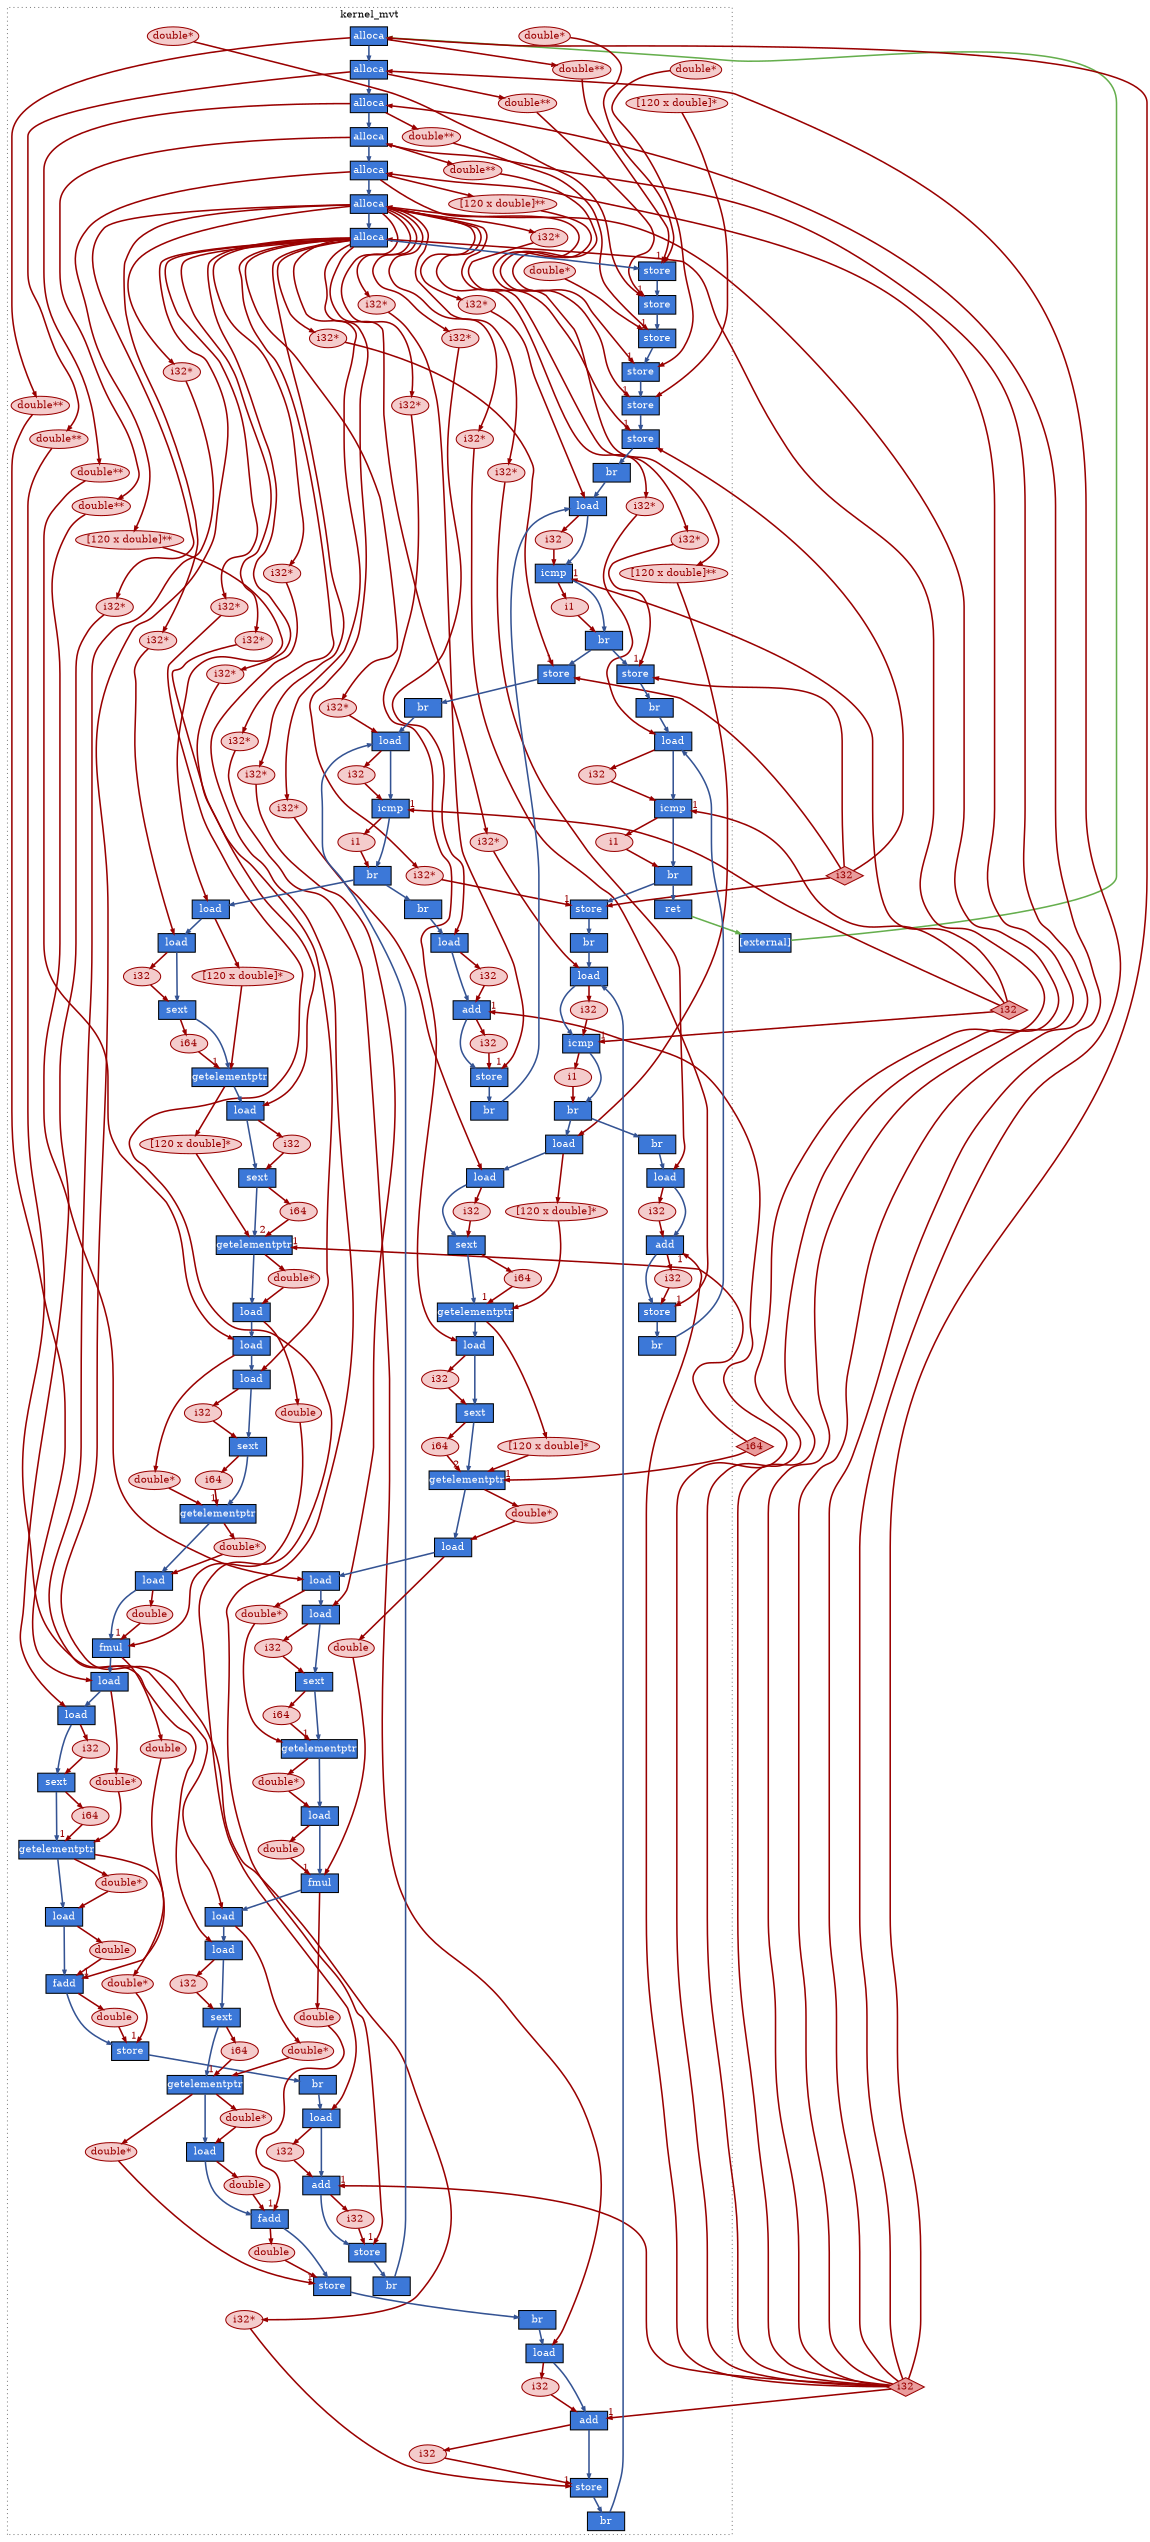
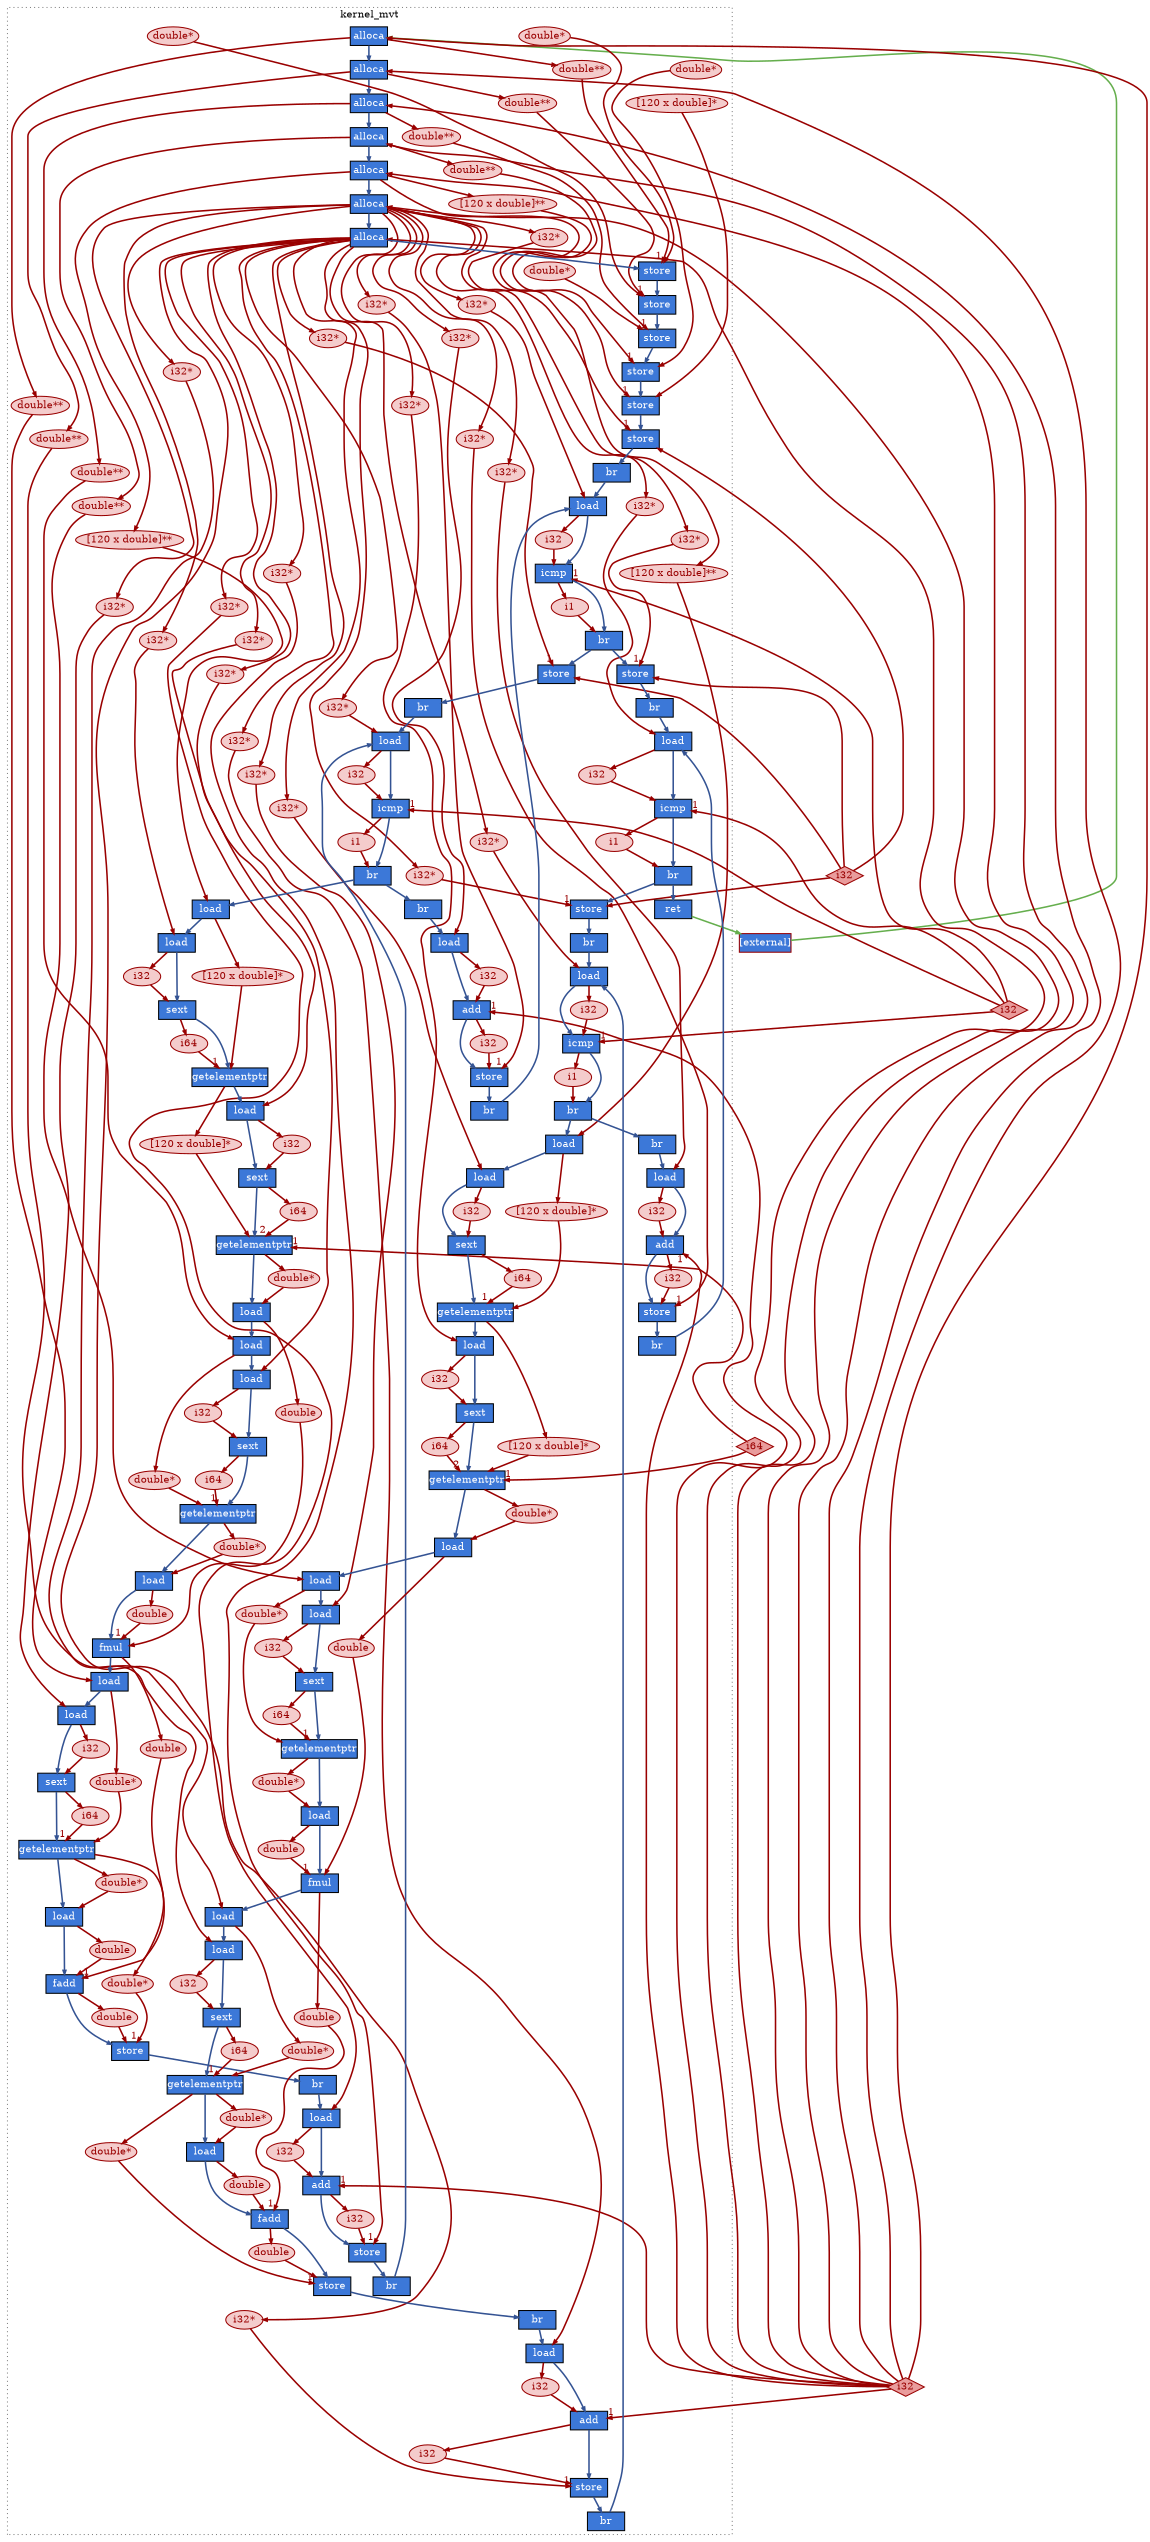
node "[external]": color black -> #990000
